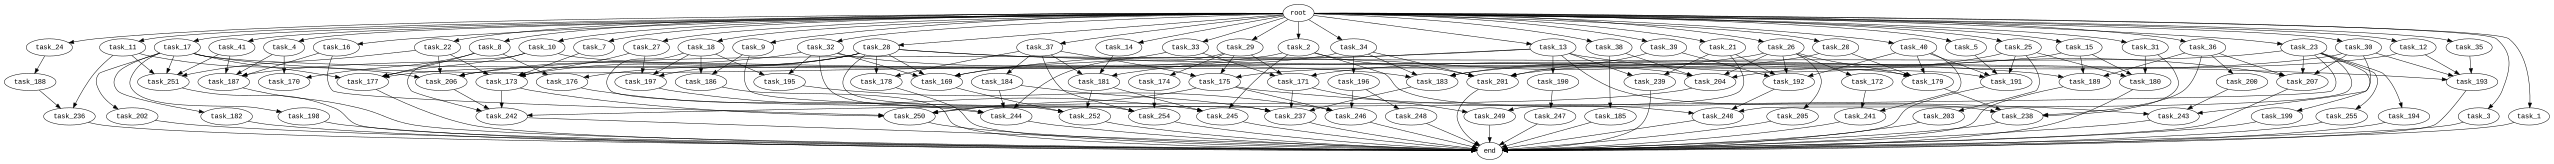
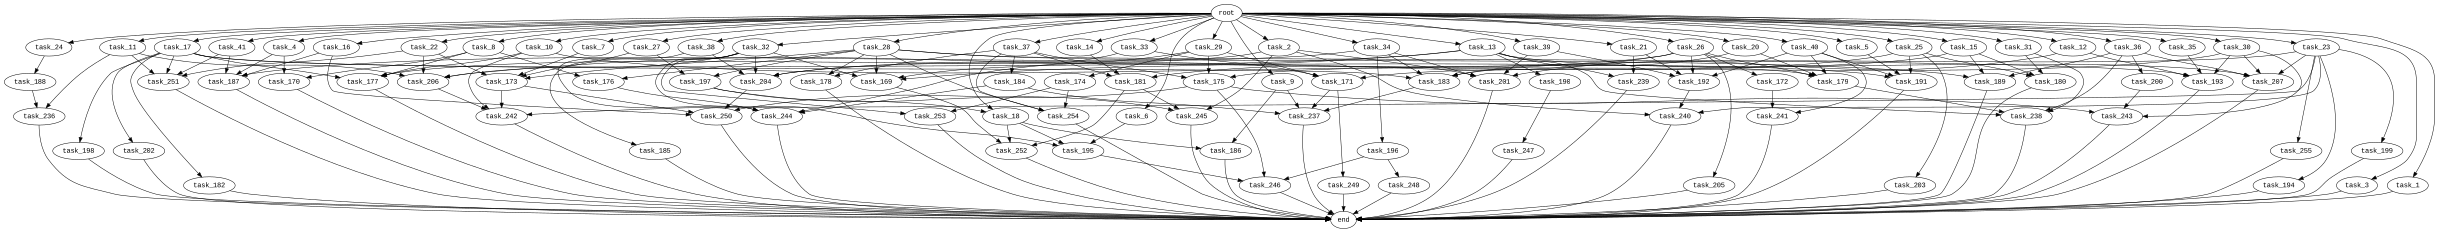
edge "task_18" -> "task_197": reversed
edge "task_21" -> "task_249": removed
node "task_253": added
node "task_6": added
edge "task_170" -> "end": added
